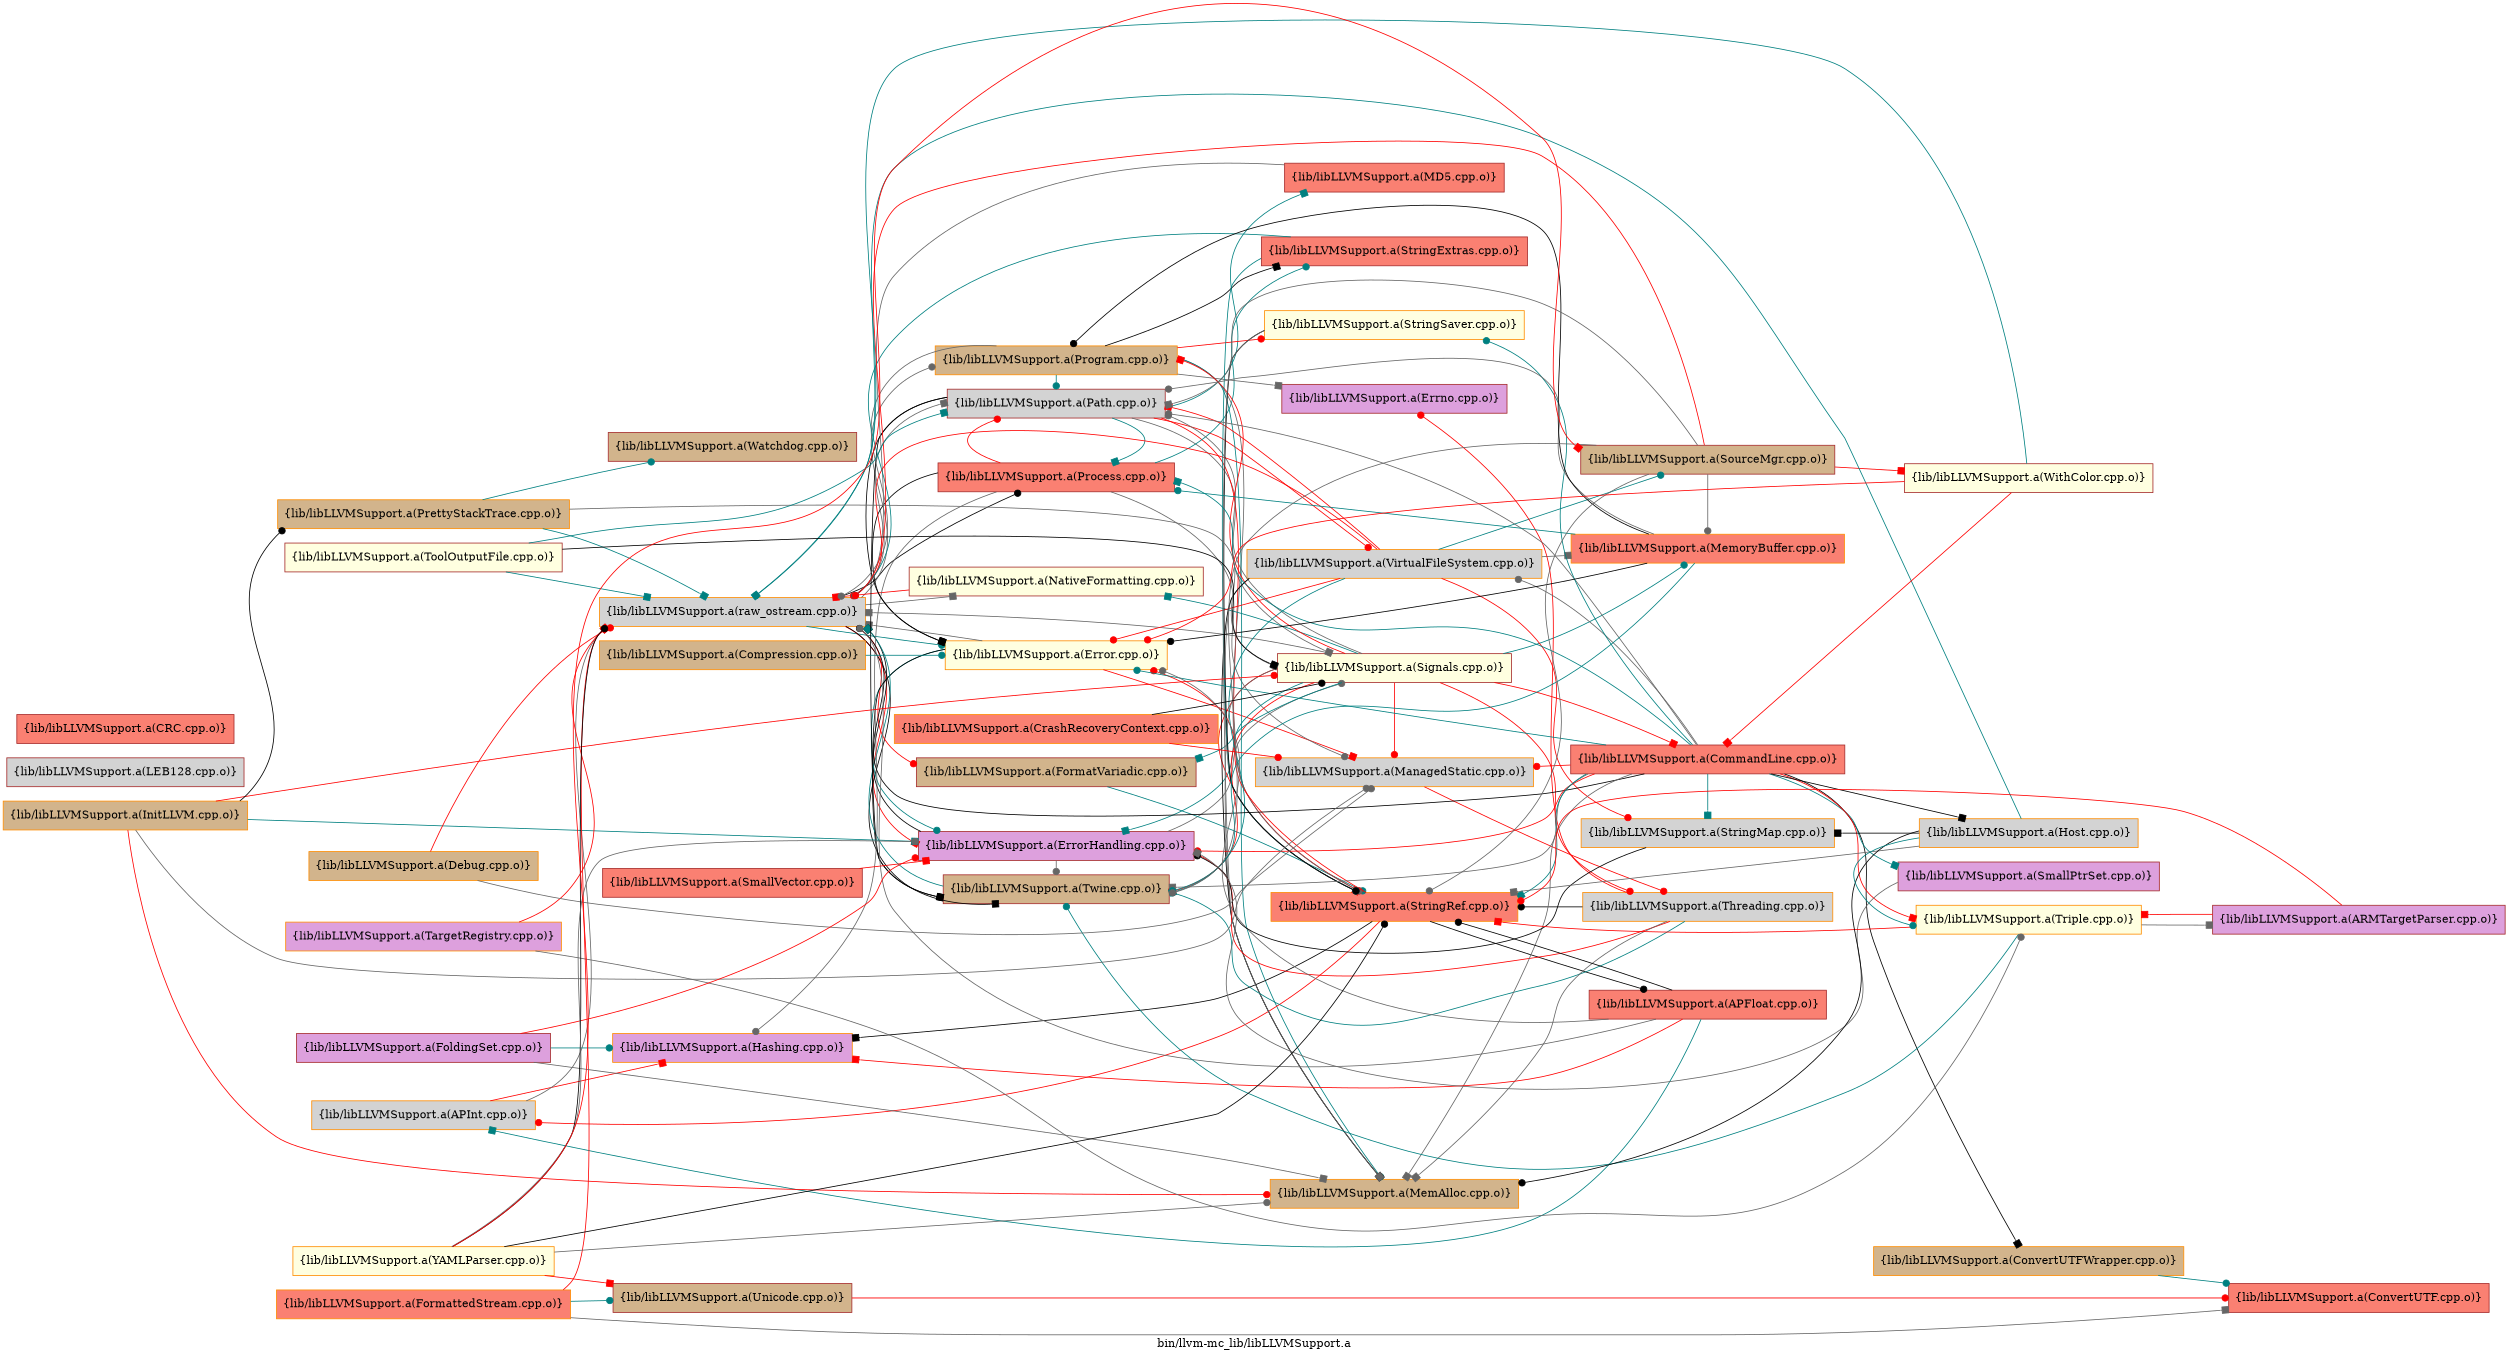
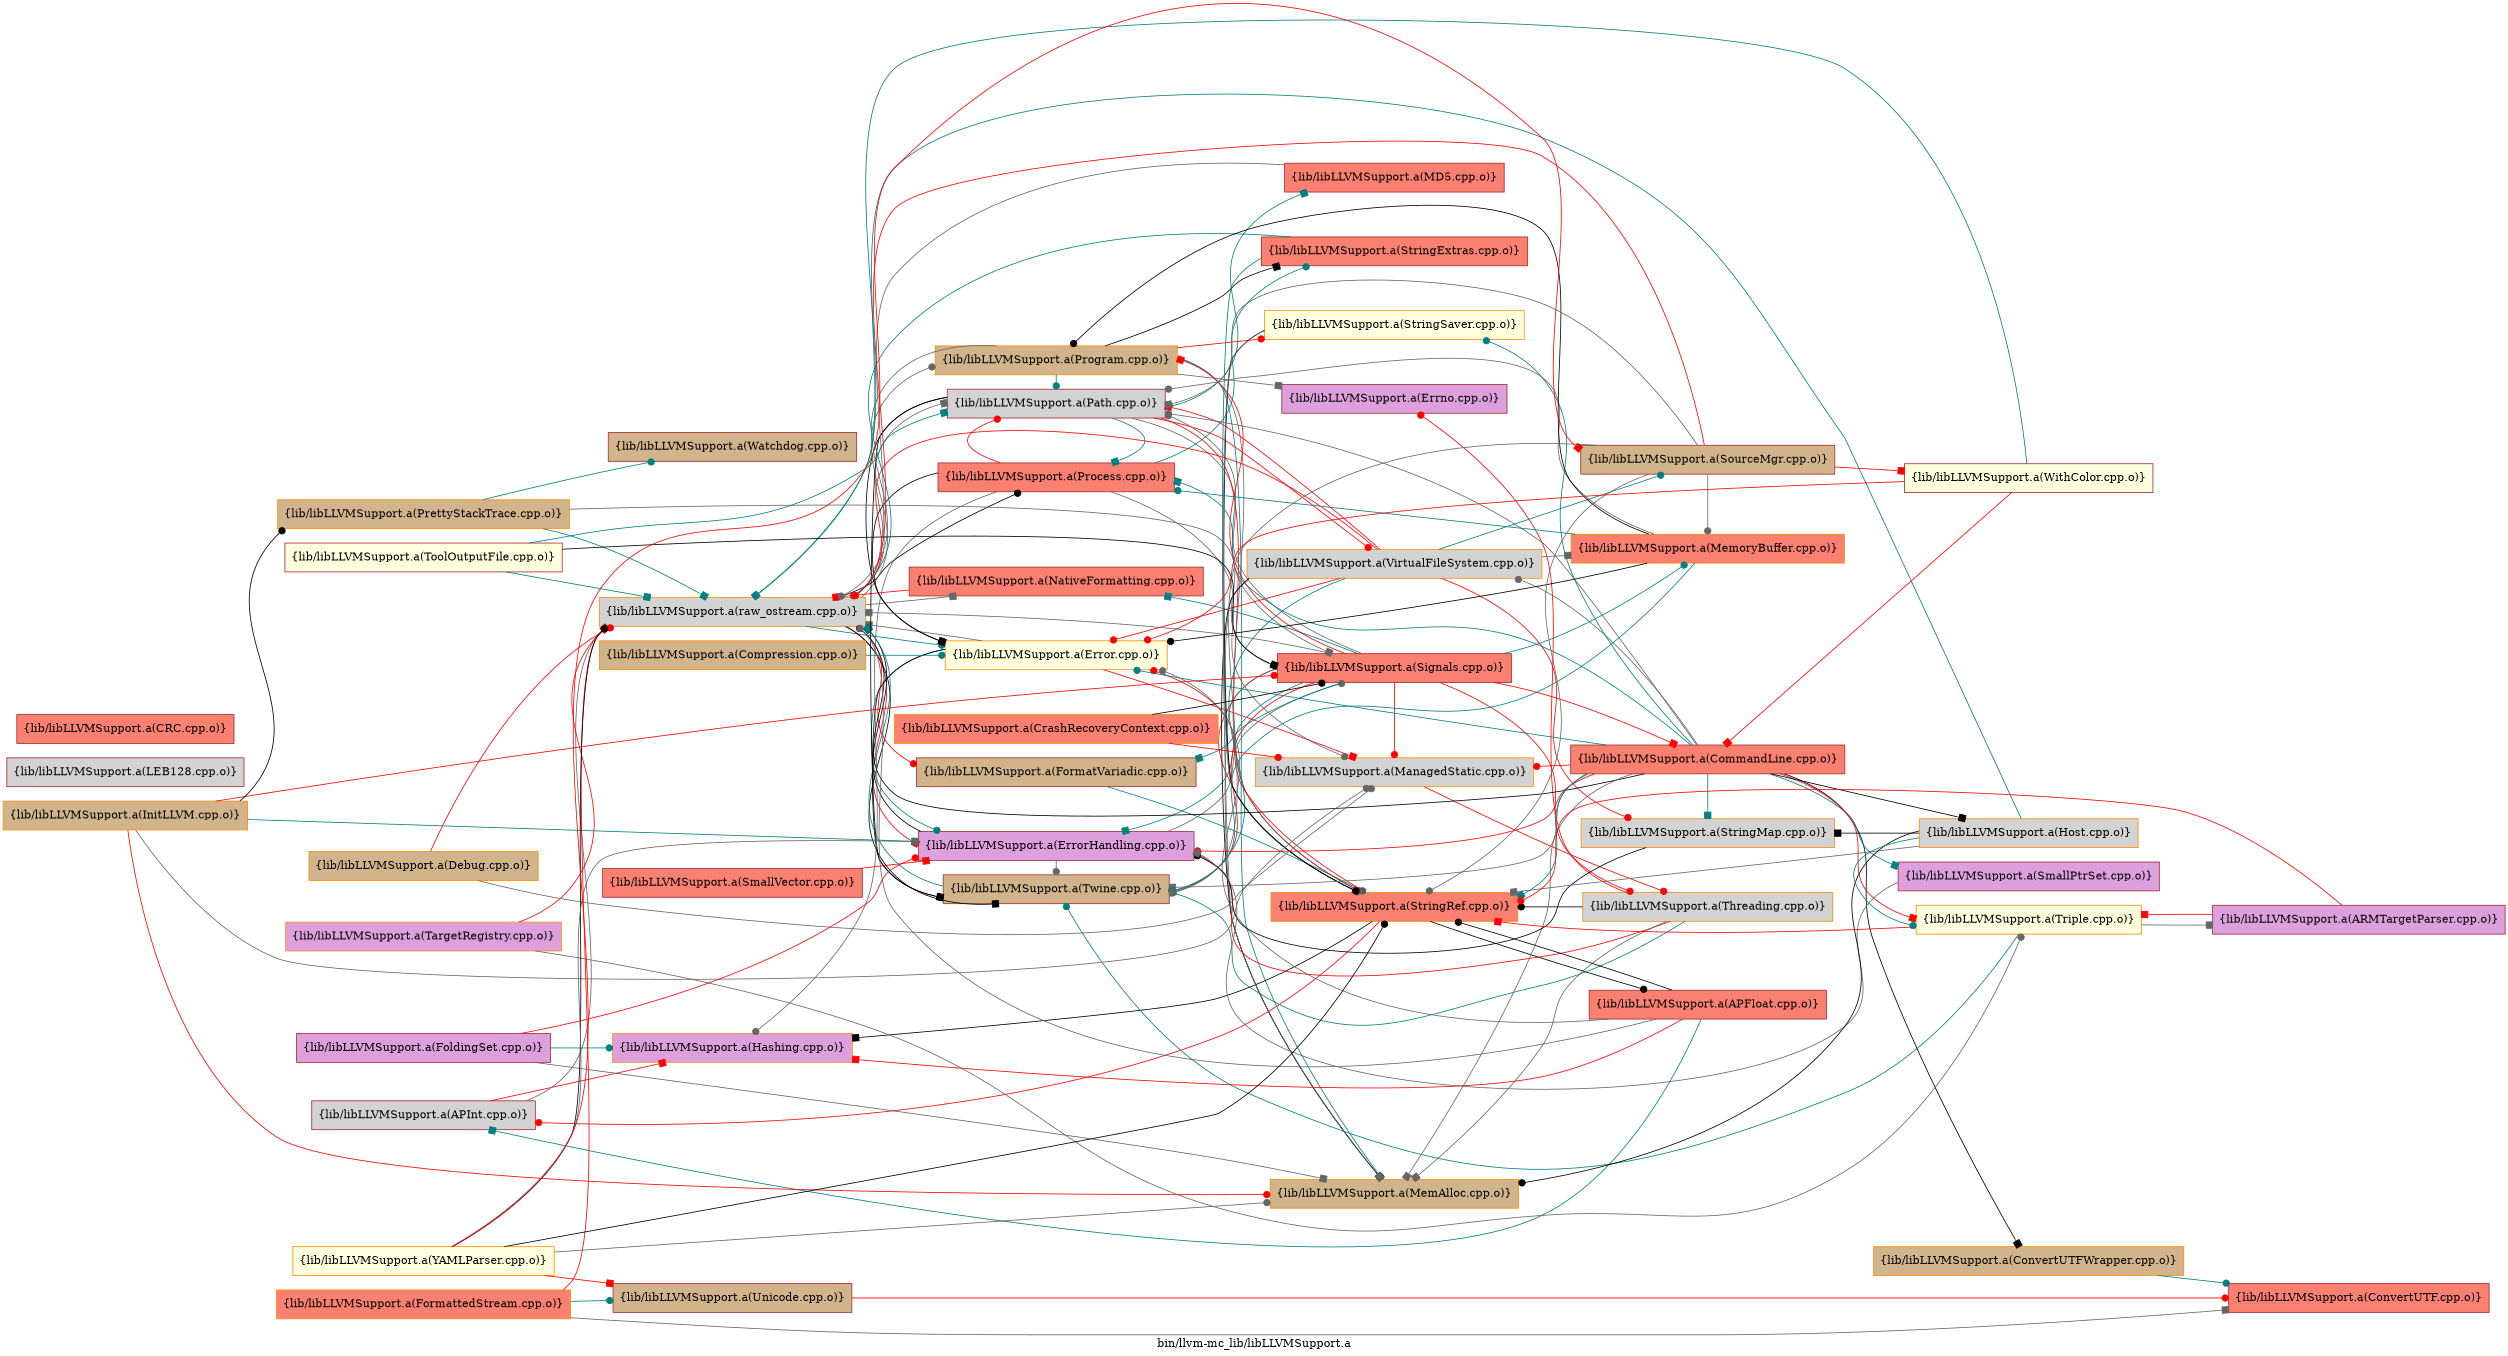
node "{lib/libLLVMSupport.a(NativeFormatting.cpp.o)}": fillcolor lightyellow -> salmon
node "{lib/libLLVMSupport.a(Signals.cpp.o)}": fillcolor lightyellow -> salmon
node "{lib/libLLVMSupport.a(APInt.cpp.o)}": color darkorange -> brown
